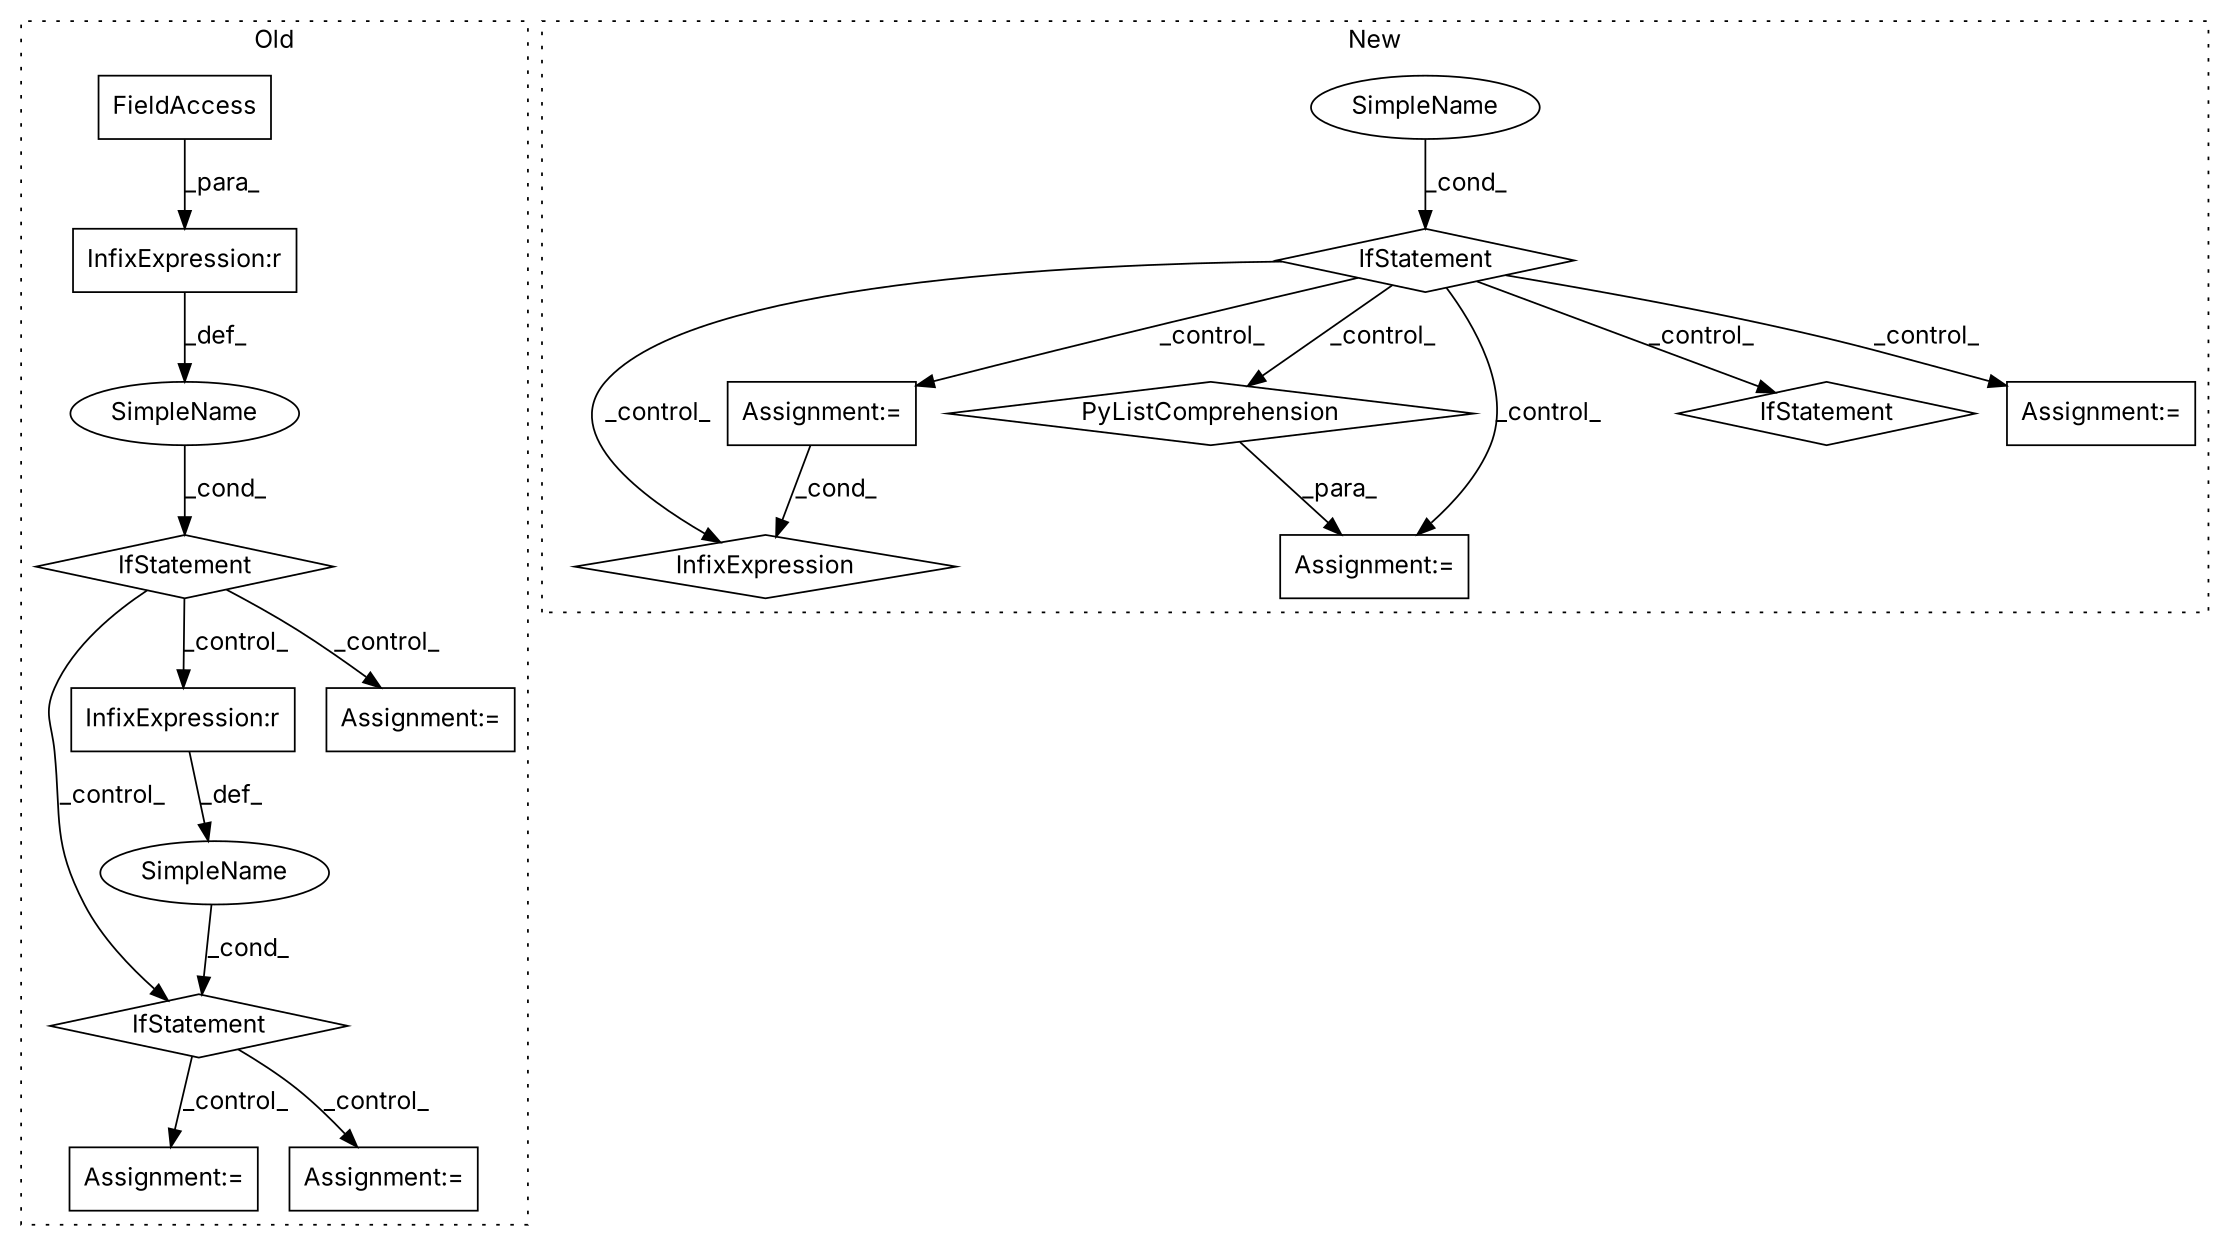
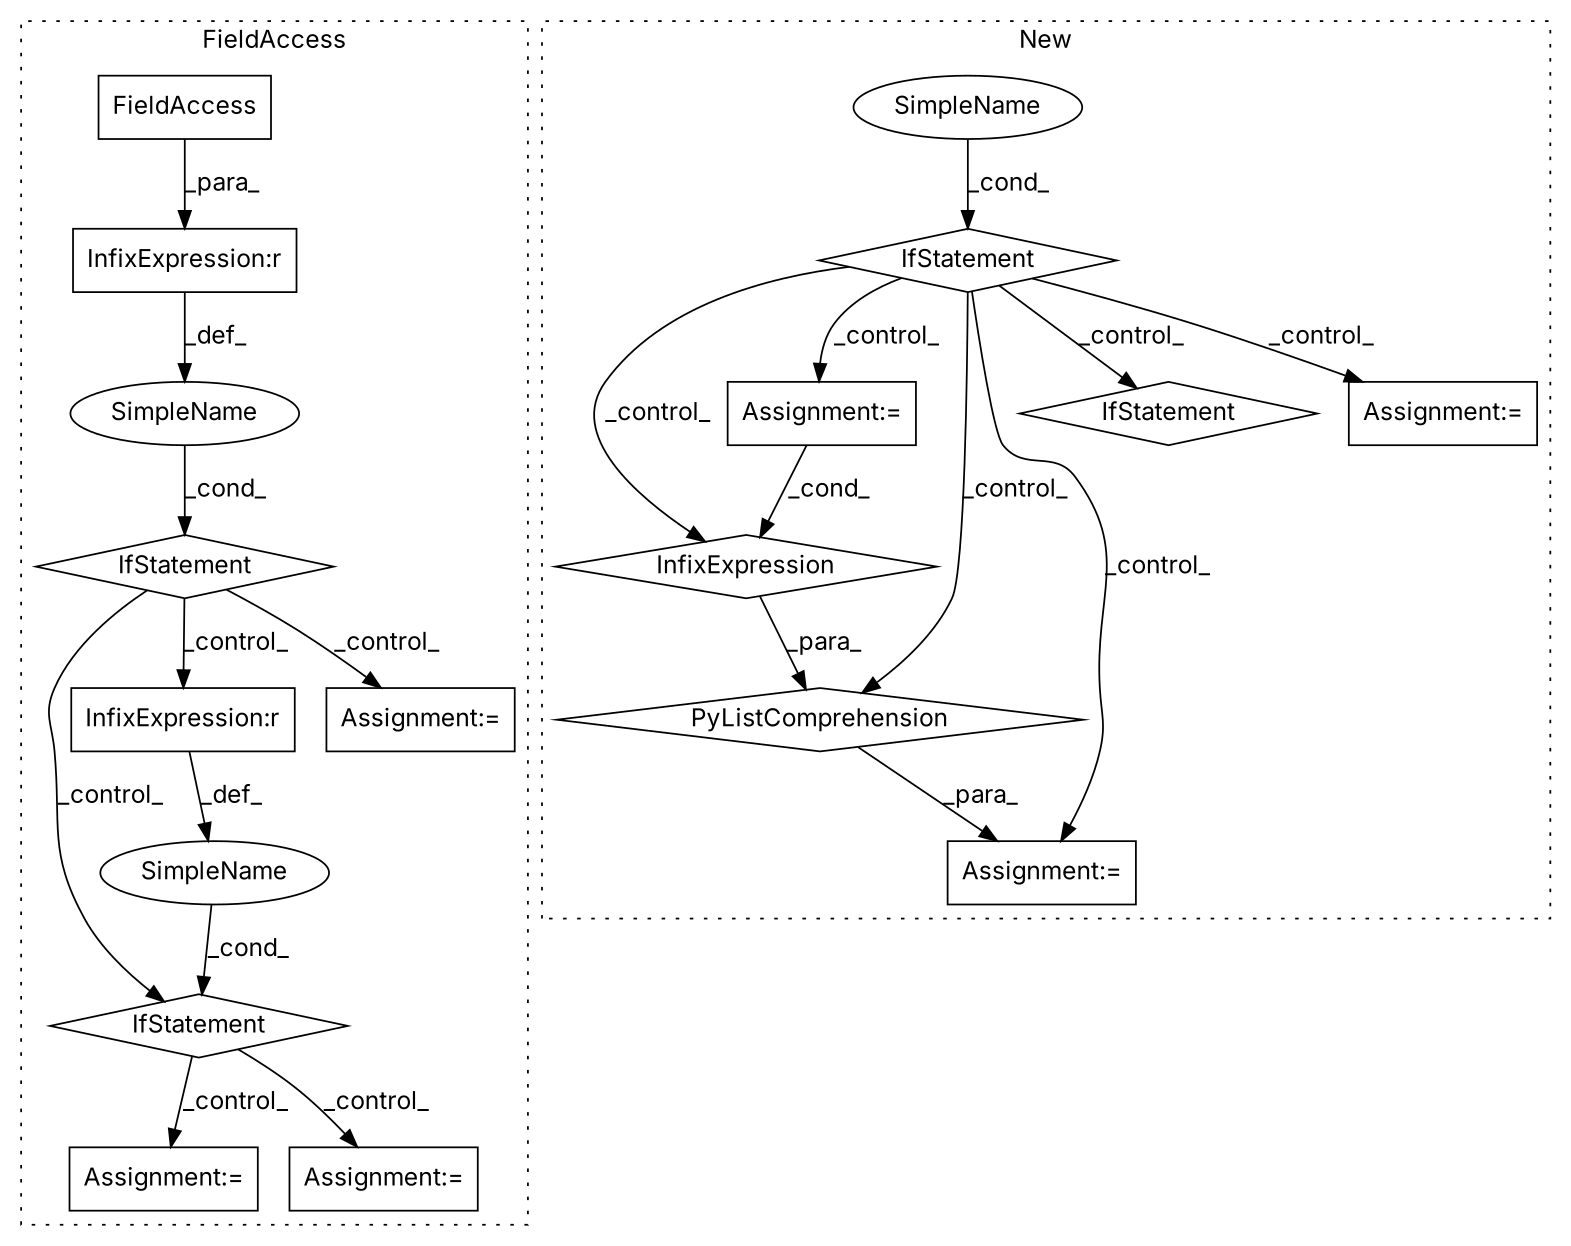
cluster "Old": label "Old" -> "FieldAccess"
edge "InfixExpression" -> "PyListComprehension": added, label "_para_"
